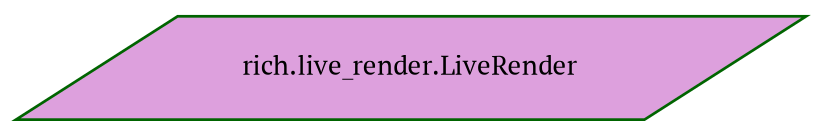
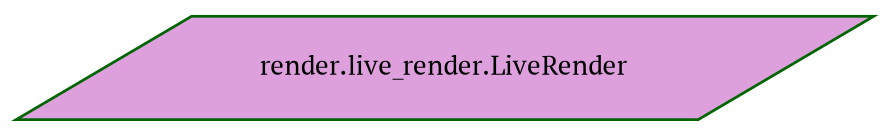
node "rich.live_render.LiveRender": label "rich.live_render.LiveRender" -> "render.live_render.LiveRender"
